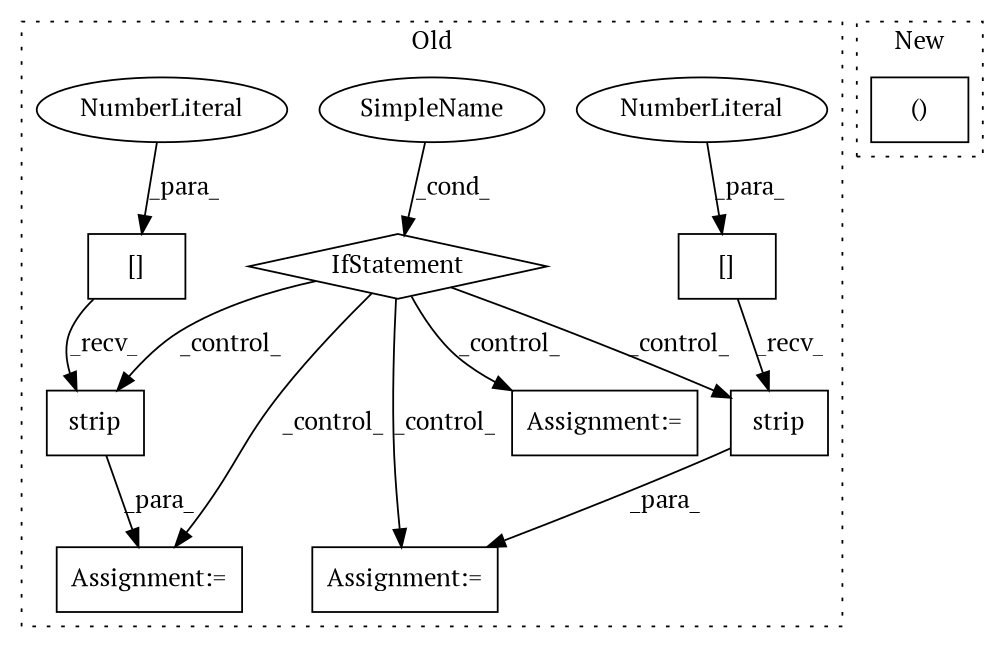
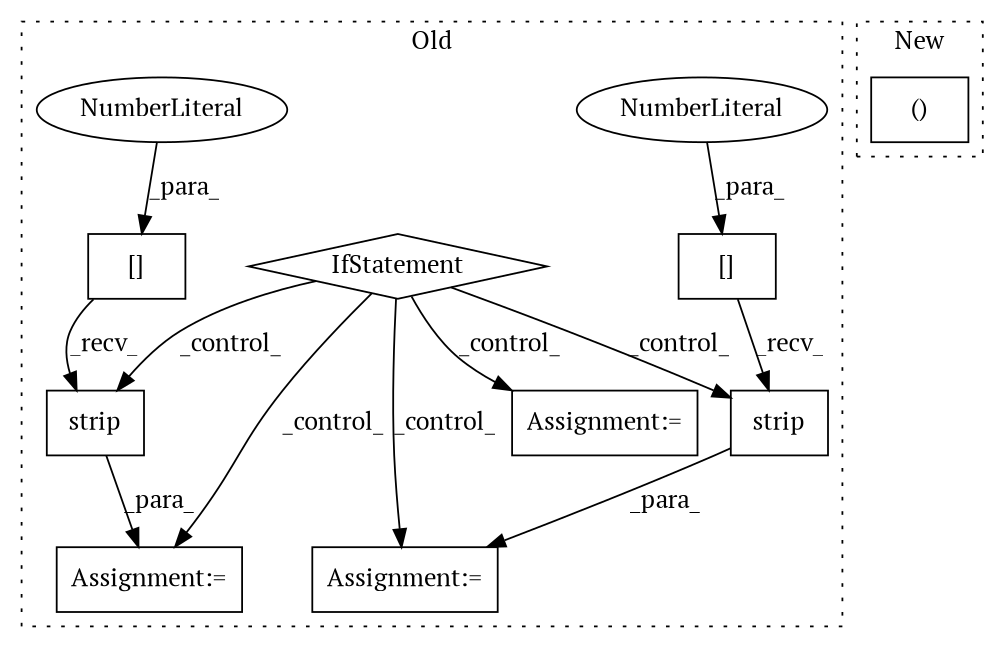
node "SimpleName": removed
